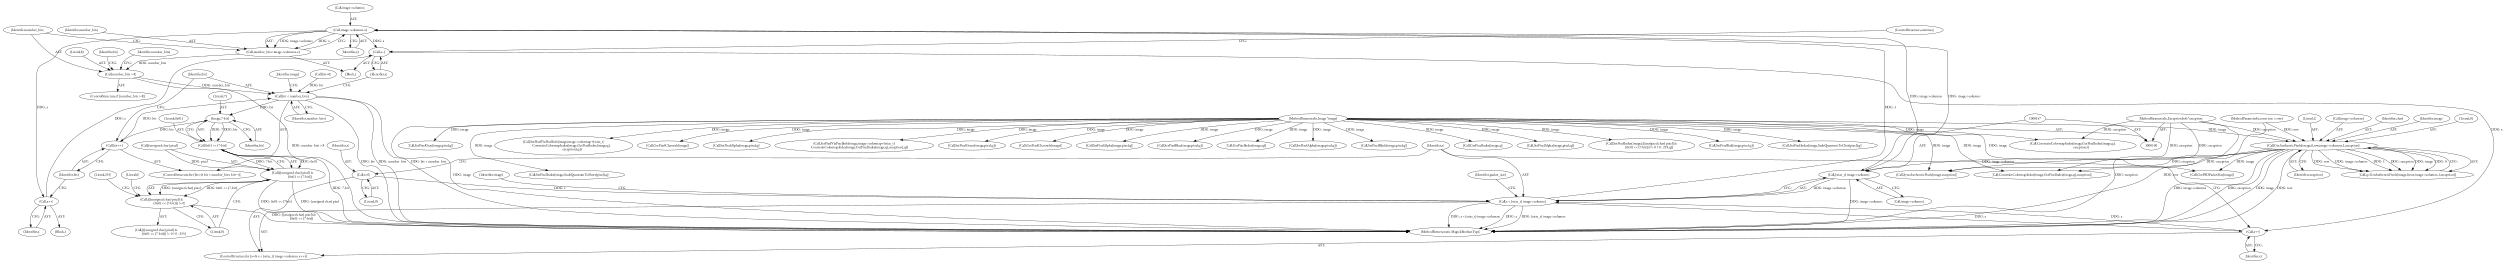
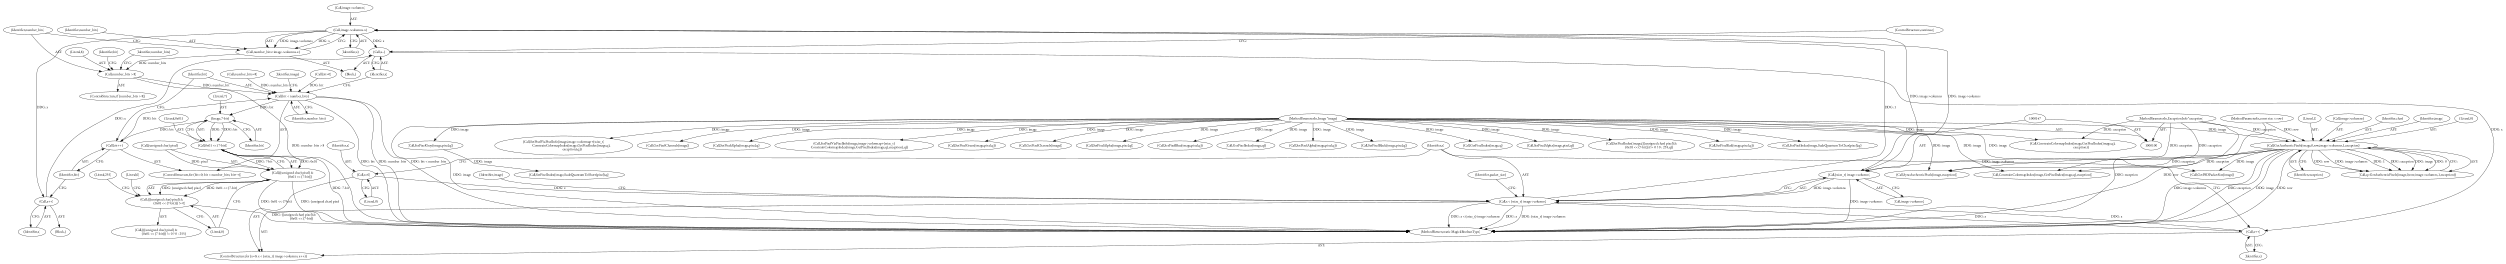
node "(Call,number_bits=8)": added
edge "(Call,number_bits > 8)" -> "(Call,bit < number_bits)": label "DDG: number_bits" -> "DDG: number_bit"
edge "(MethodParameterIn,Image *image)" -> "(Call,SetPixelIndex(image,ScaleQuantumToShort(pixel),q))": now "(Call,SetPixelGray(image,pixel,q))" -> "(Call,SetPixelIndex(image,ScaleQuantumToShort(pixel),q))"
